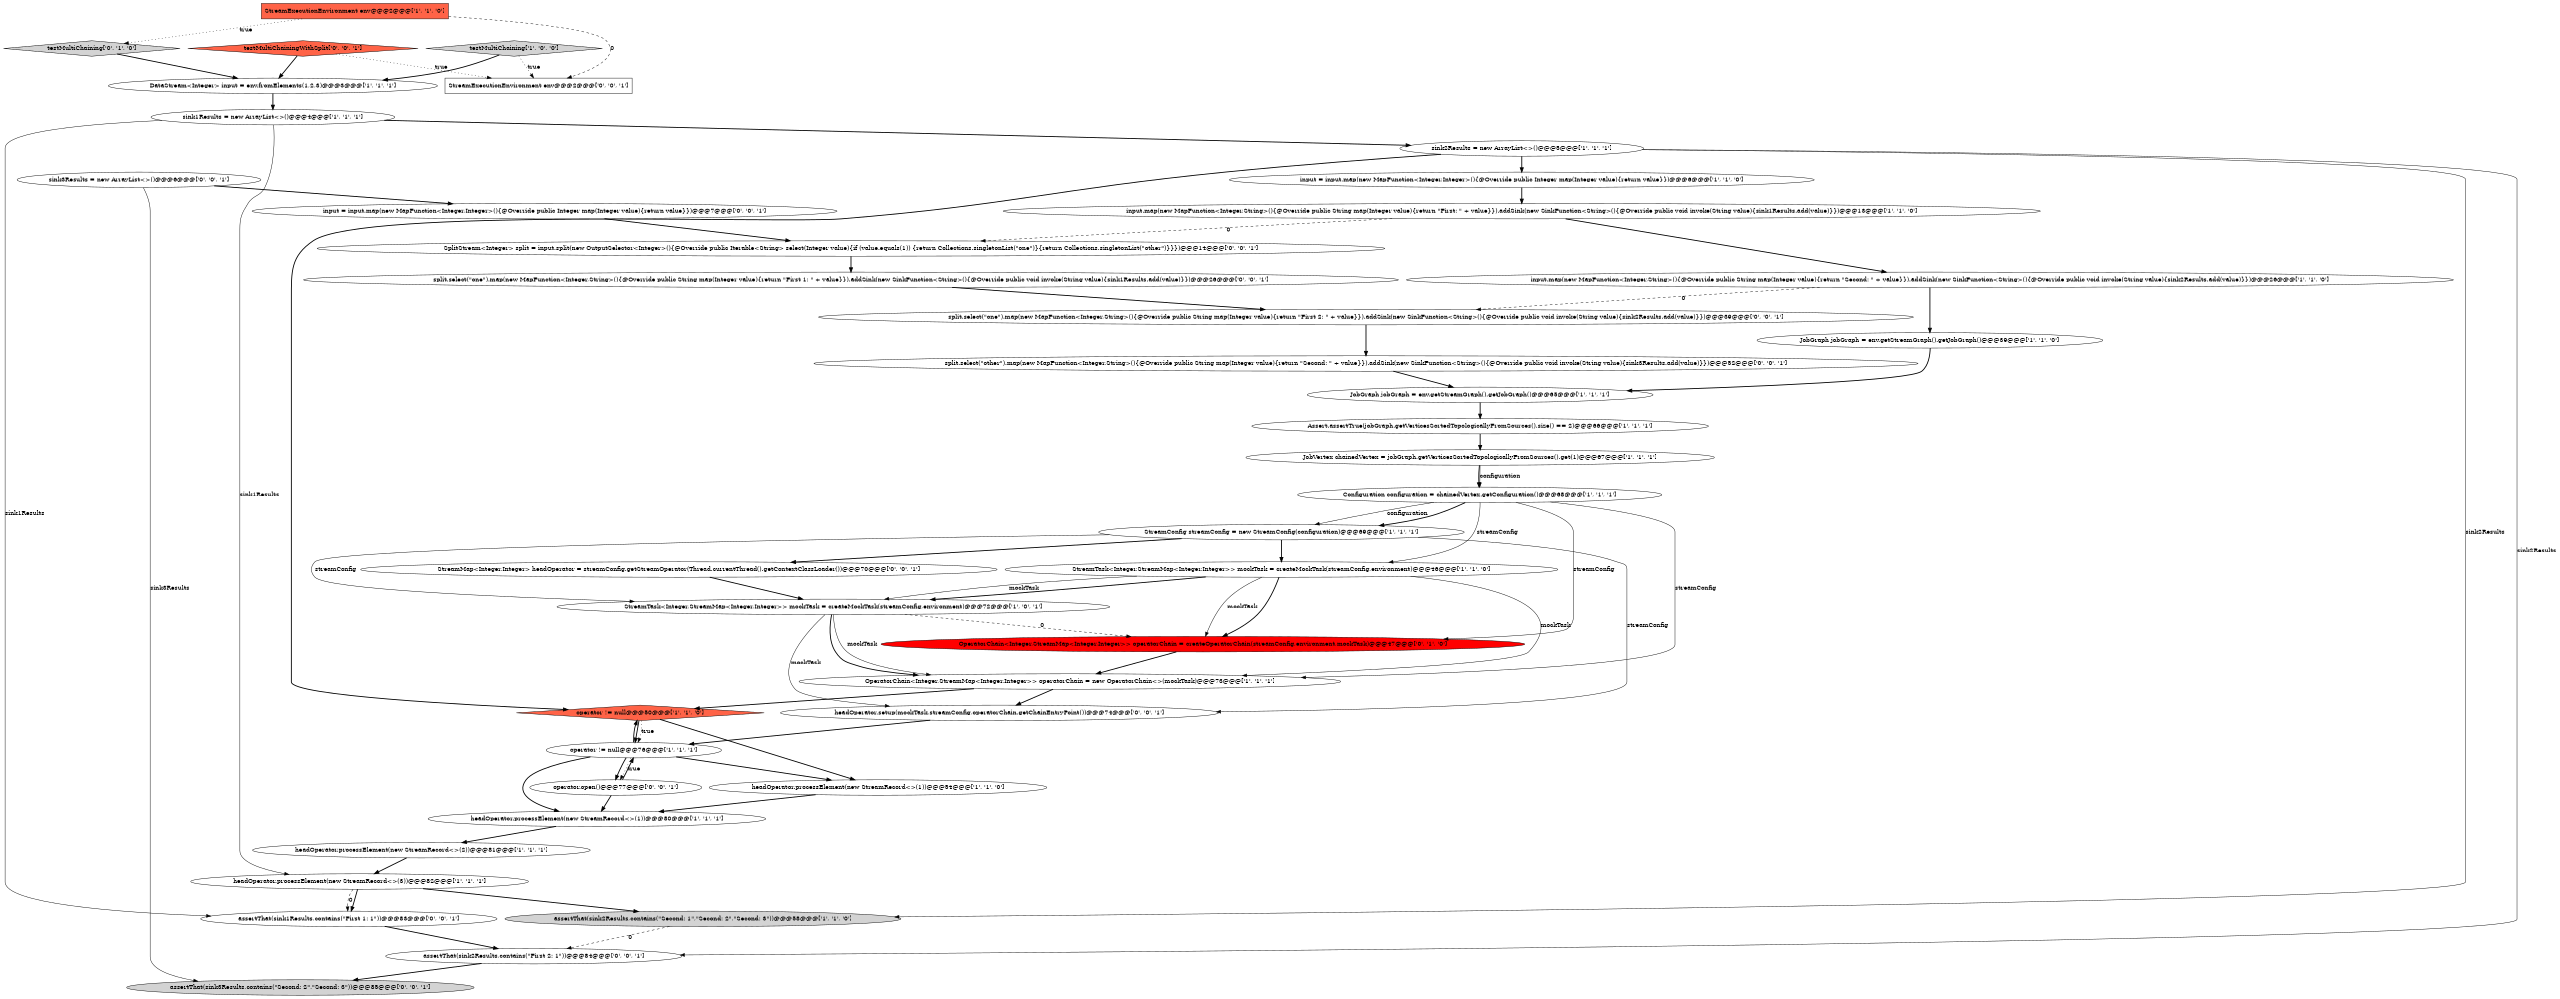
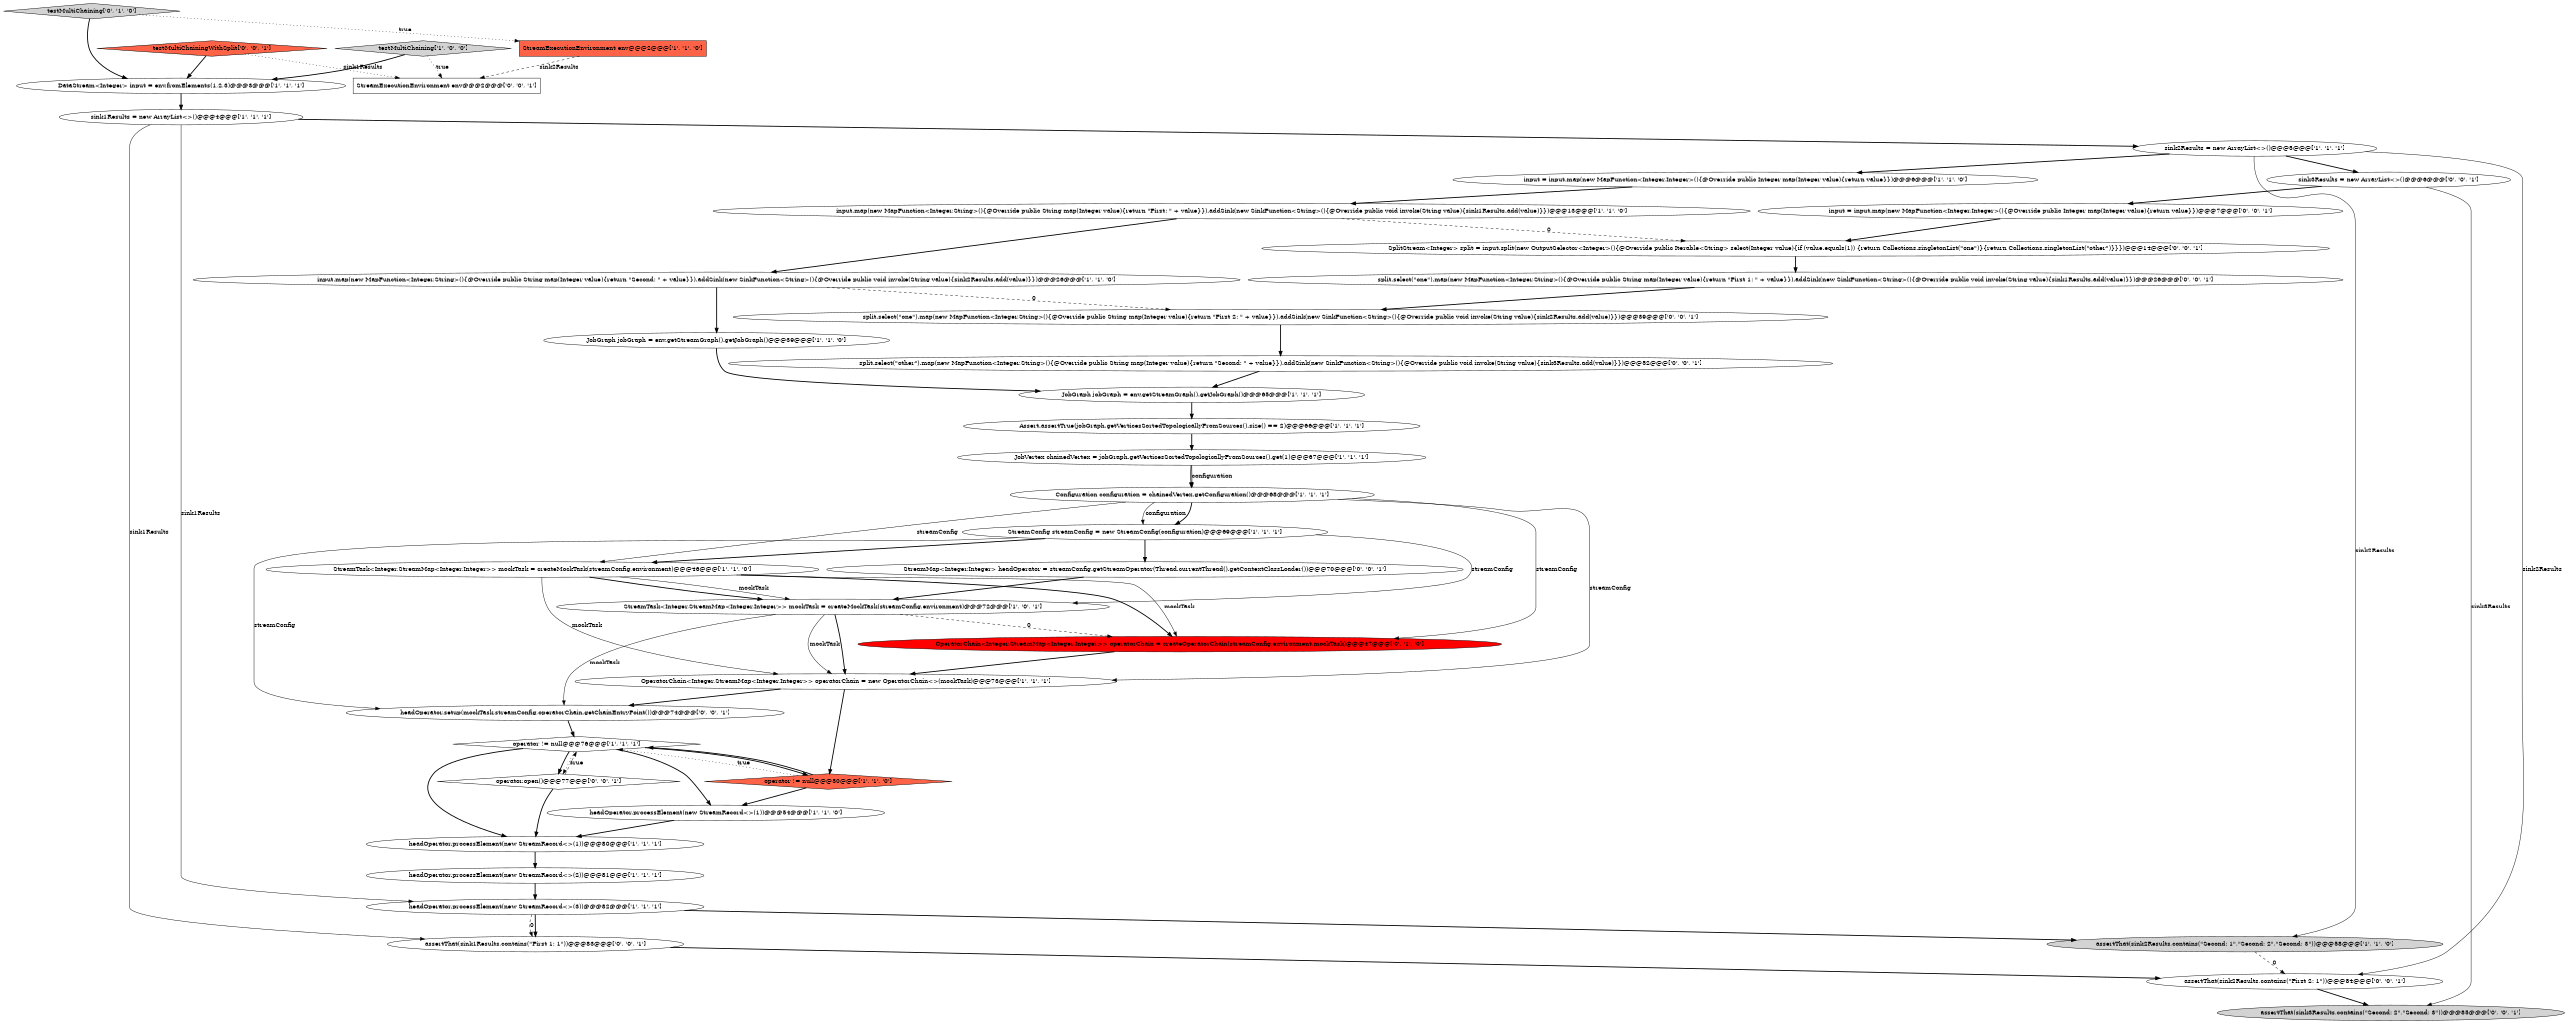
edge "StreamExecutionEnvironment env@@@2@@@['1', '1', '0']" -> "testMultiChaining['0', '1', '0']": reversed
edge "StreamExecutionEnvironment env@@@2@@@['1', '1', '0']" -> "StreamExecutionEnvironment env@@@2@@@['0', '0', '1']": label "0" -> "sink2Results"
edge "testMultiChainingWithSplit['0', '0', '1']" -> "StreamExecutionEnvironment env@@@2@@@['0', '0', '1']": label "true" -> "sink1Results"
edge "sink2Results = new ArrayList<>()@@@5@@@['1', '1', '1']" -> "operator != null@@@50@@@['1', '1', '0']": now "sink2Results = new ArrayList<>()@@@5@@@['1', '1', '1']" -> "sink3Results = new ArrayList<>()@@@6@@@['0', '0', '1']"
node "operator != null@@@76@@@['1', '1', '1']": shape ellipse -> diamond
edge "operator.open()@@@77@@@['0', '0', '1']" -> "operator != null@@@76@@@['1', '1', '1']": style bold -> dashed
node "operator.open()@@@77@@@['0', '0', '1']": shape ellipse -> diamond
